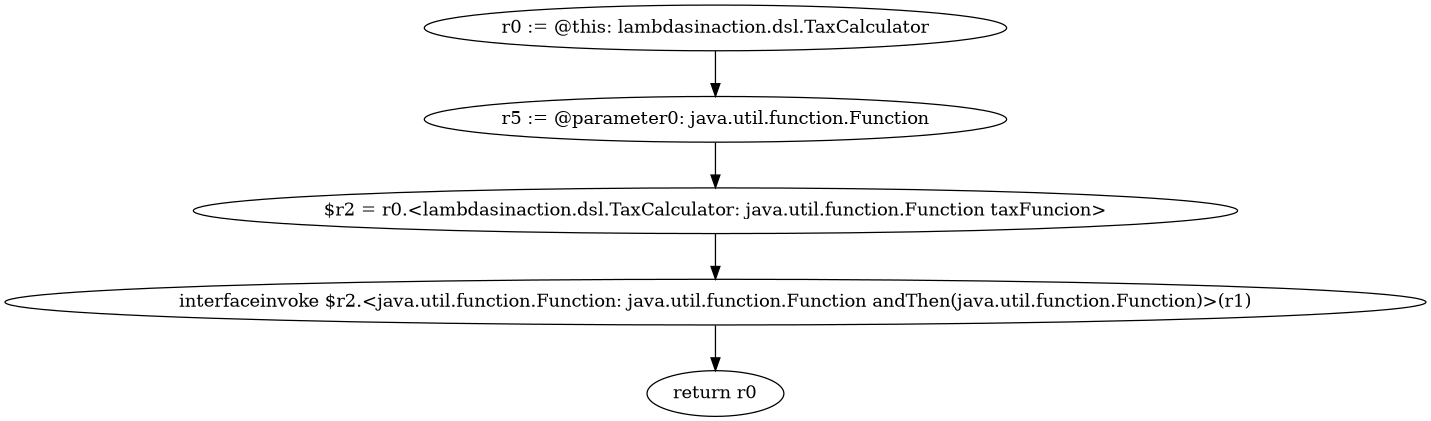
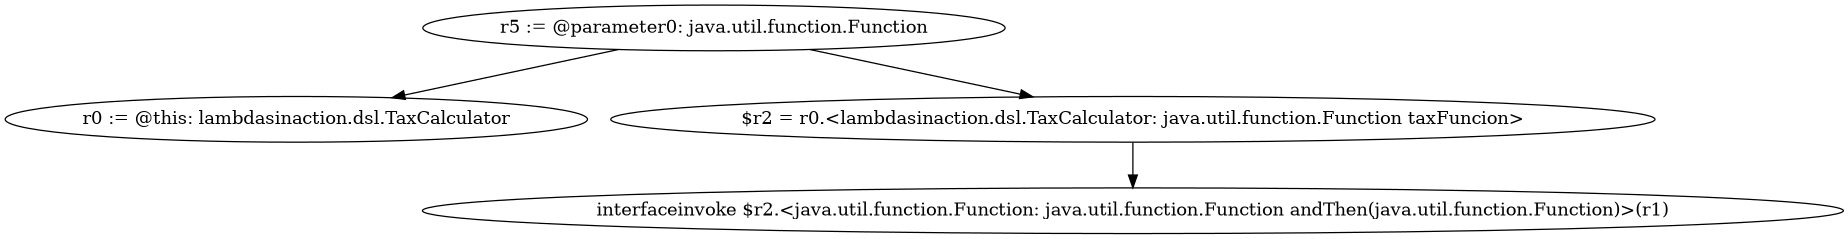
edge "r0 := @this: lambdasinaction.dsl.TaxCalculator" -> "r5 := @parameter0: java.util.function.Function": reversed
node "return r0": removed
